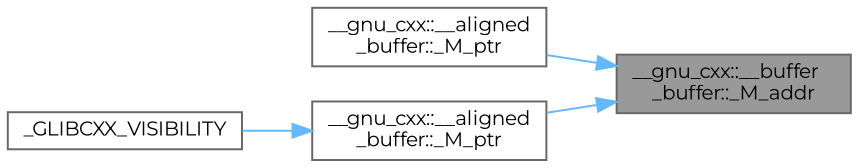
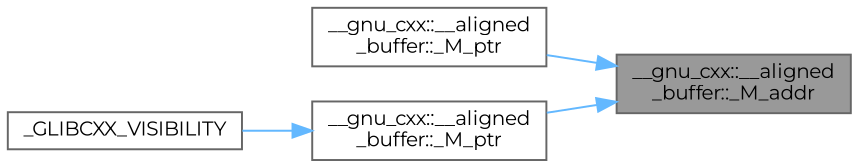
node "__gnu_cxx::__buffer _buffer::_M_addr": label "__gnu_cxx::__buffer _buffer::_M_addr" -> "__gnu_cxx::__aligned _buffer::_M_addr"
